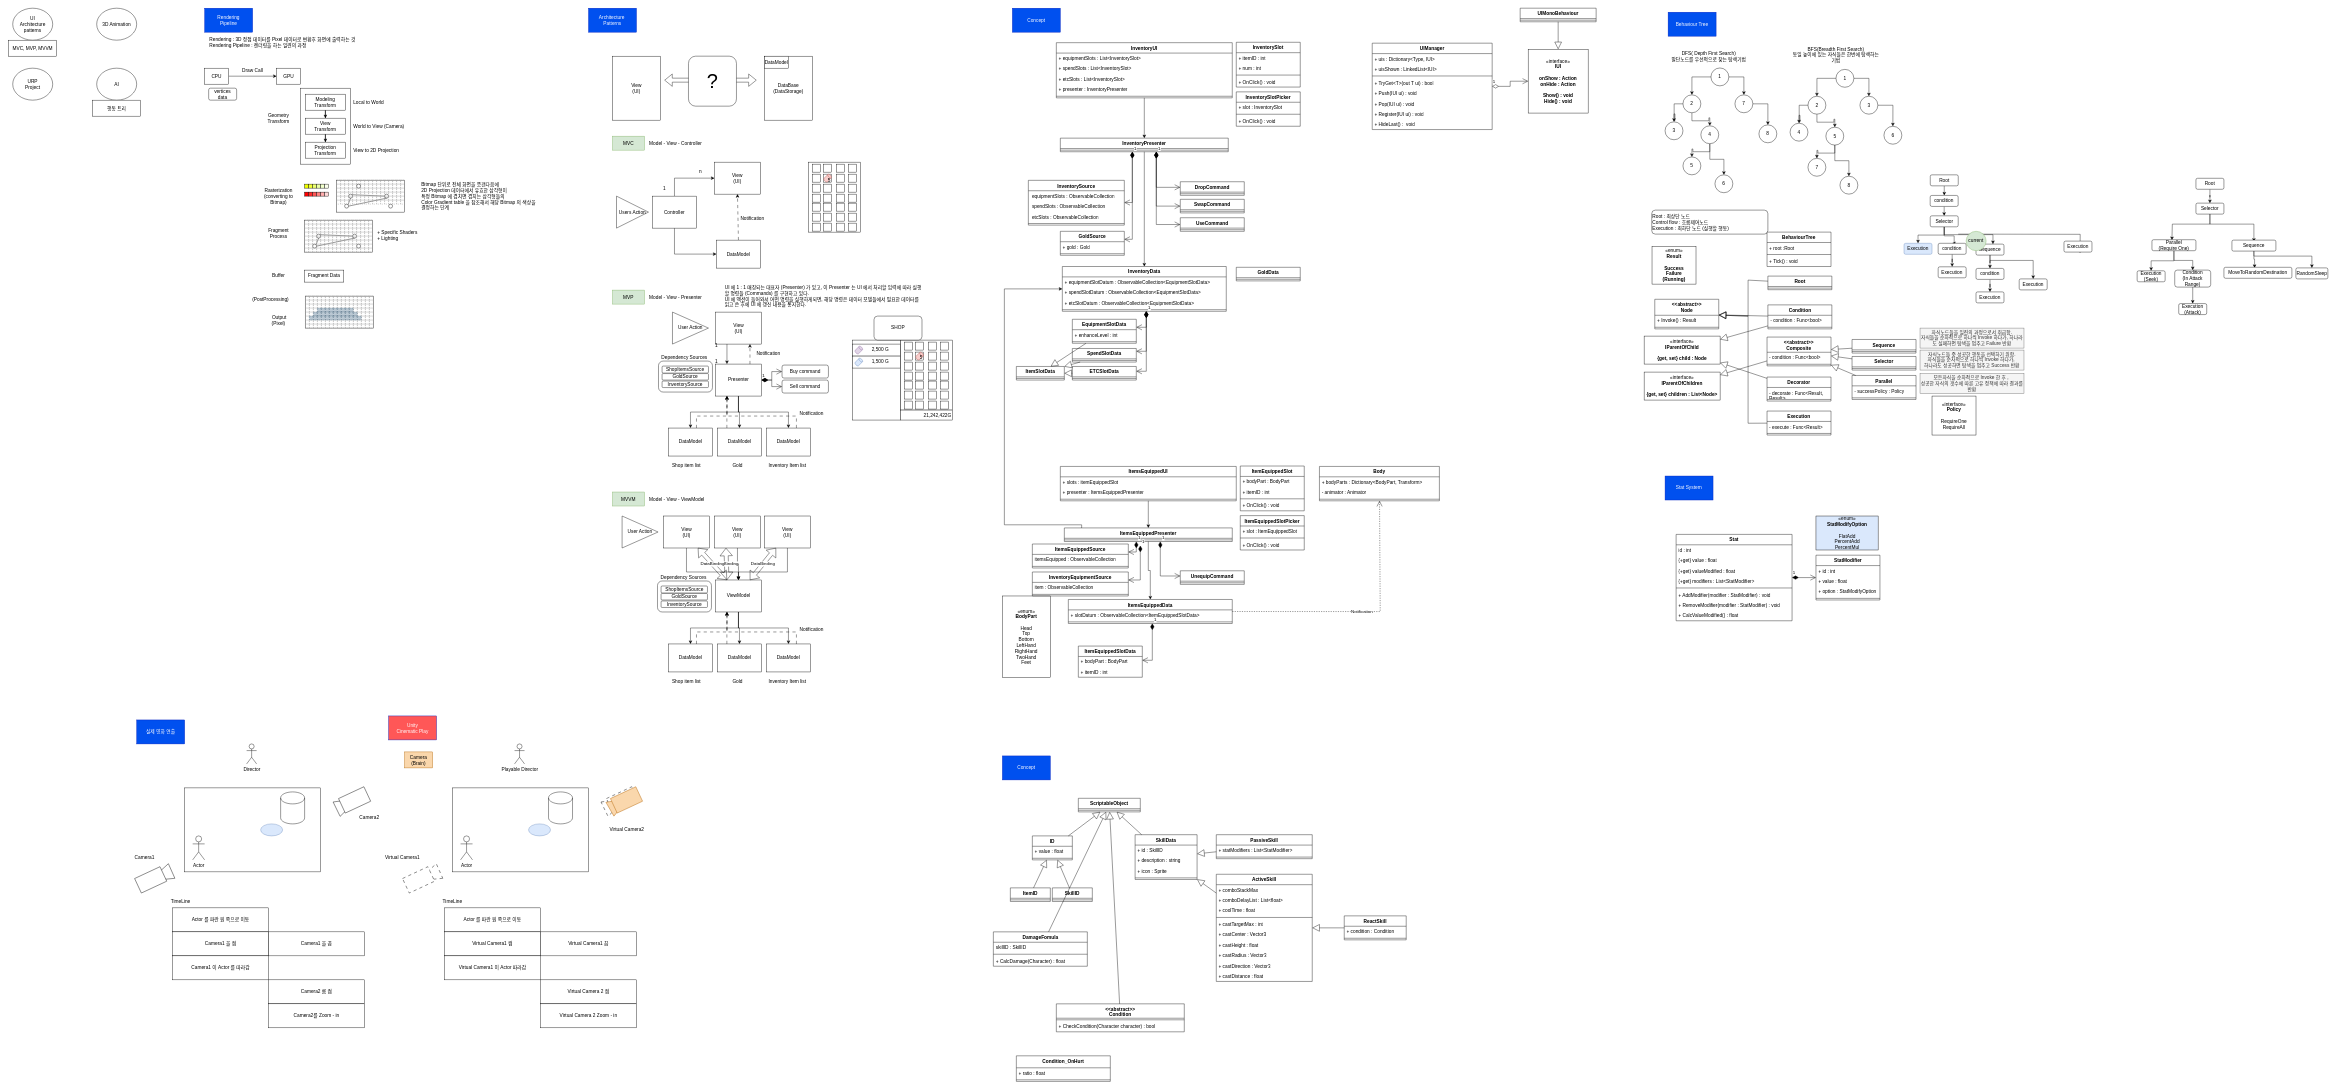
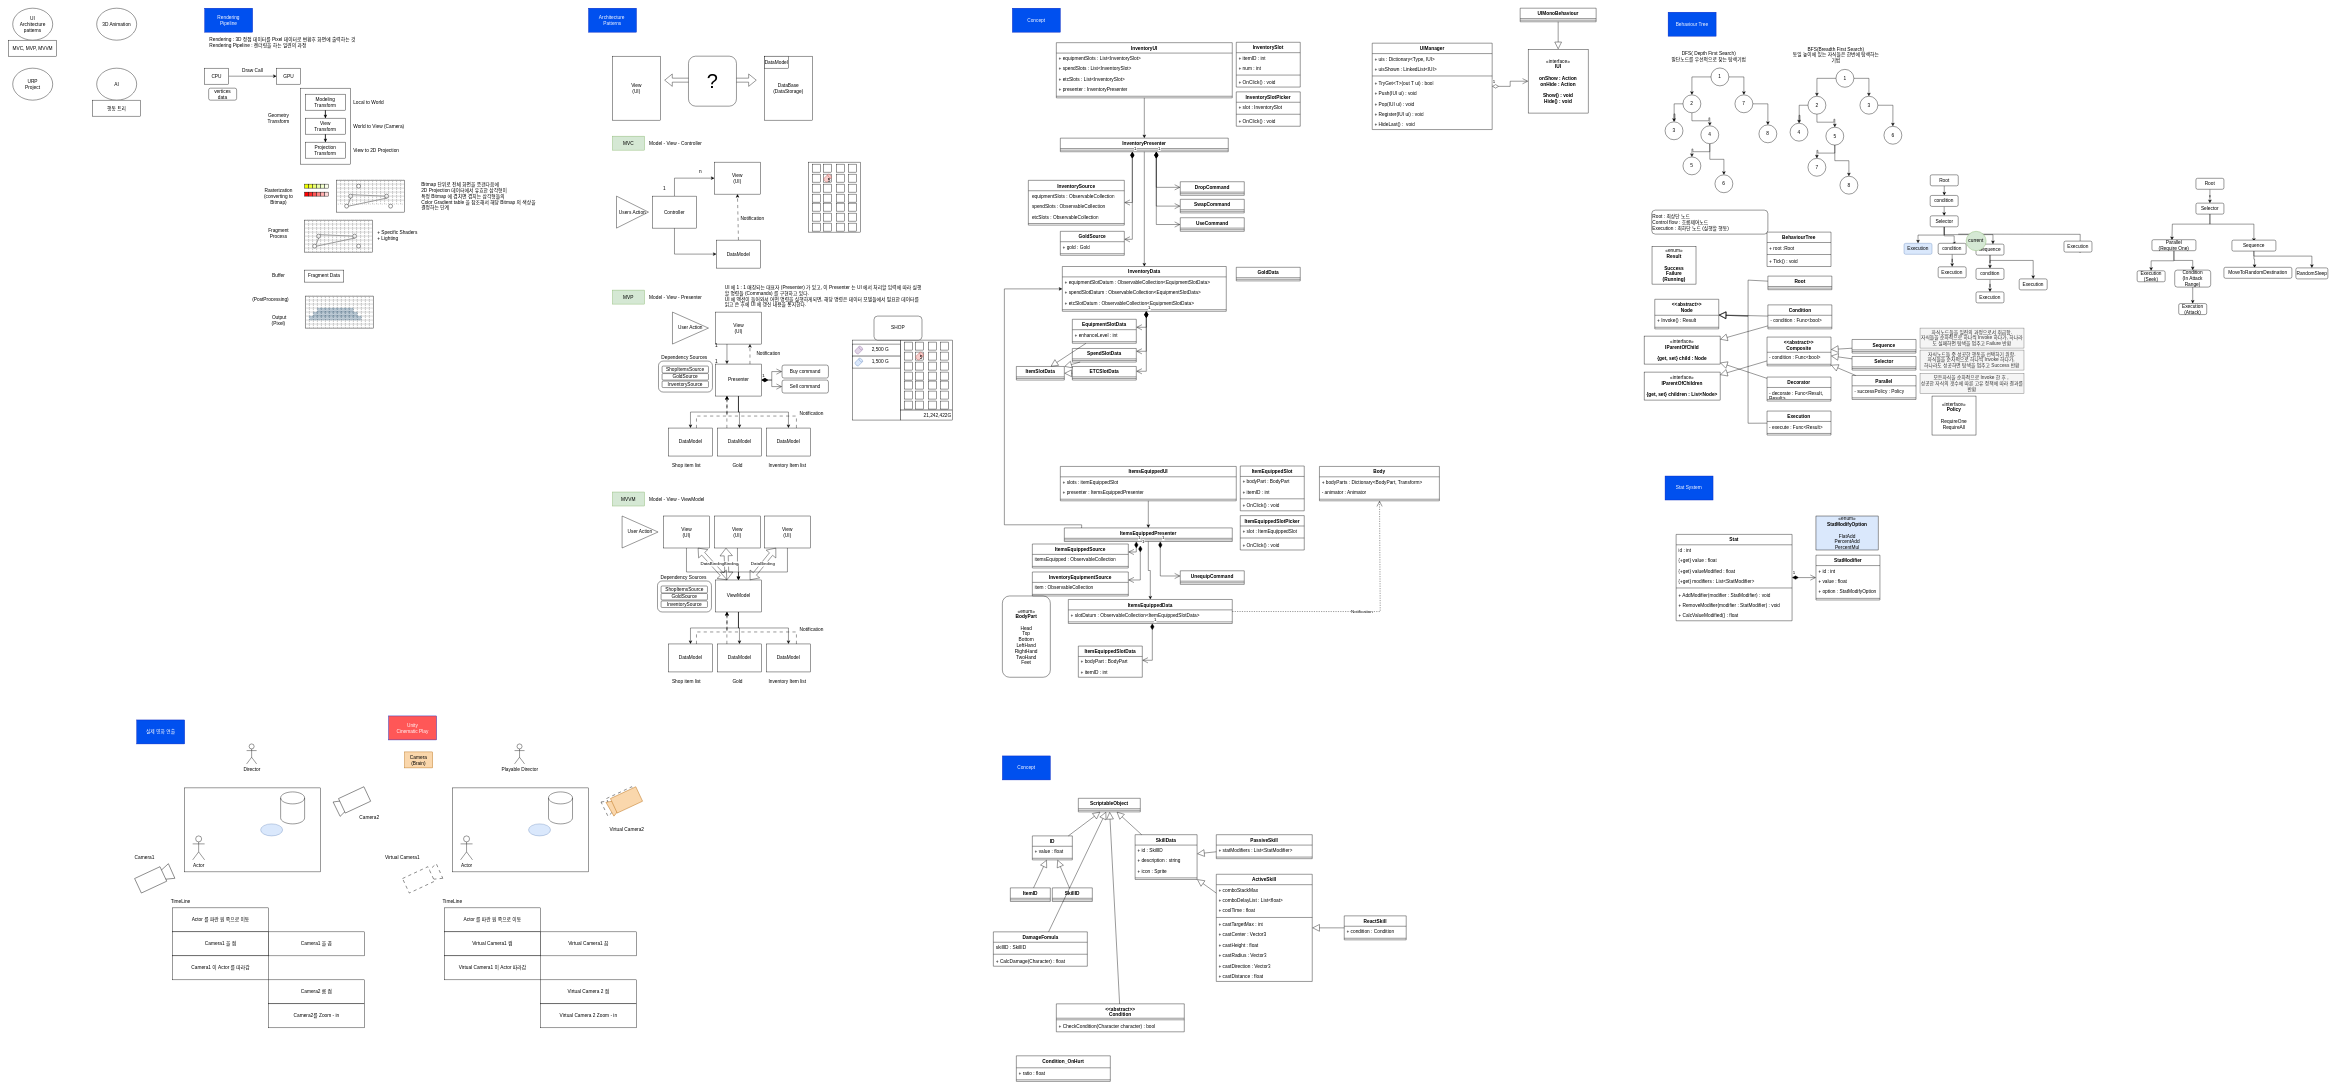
node "«enum» BodyPart Head Top Bottom LeftHand RightHand TwoHand Feet": shape rectangle -> rounded rectangle
